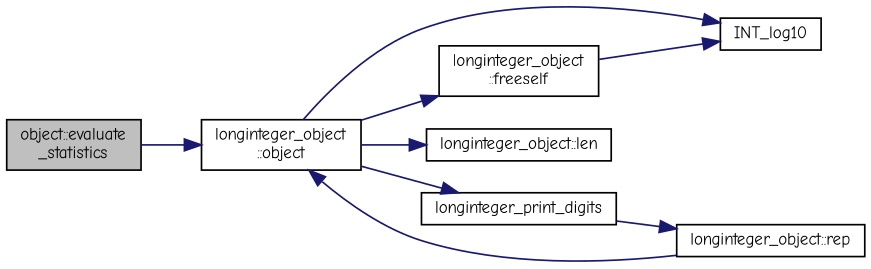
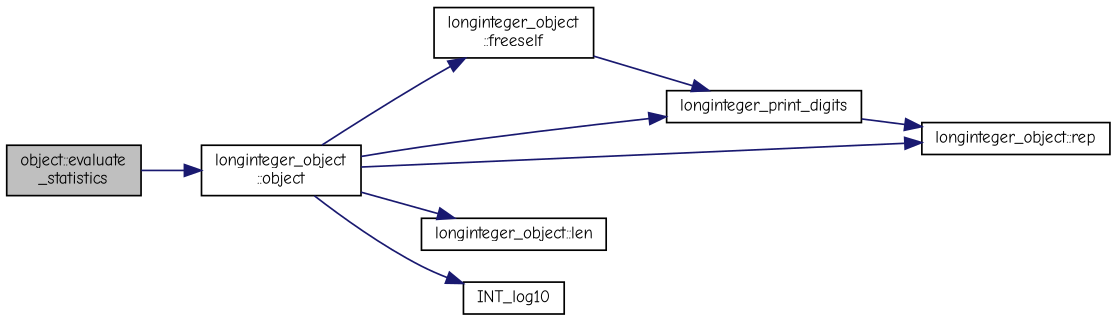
edge "longinteger_object ::freeself" -> "INT_log10": now "longinteger_object ::freeself" -> "longinteger_print_digits"
edge "longinteger_object::rep" -> "longinteger_object ::object": reversed
